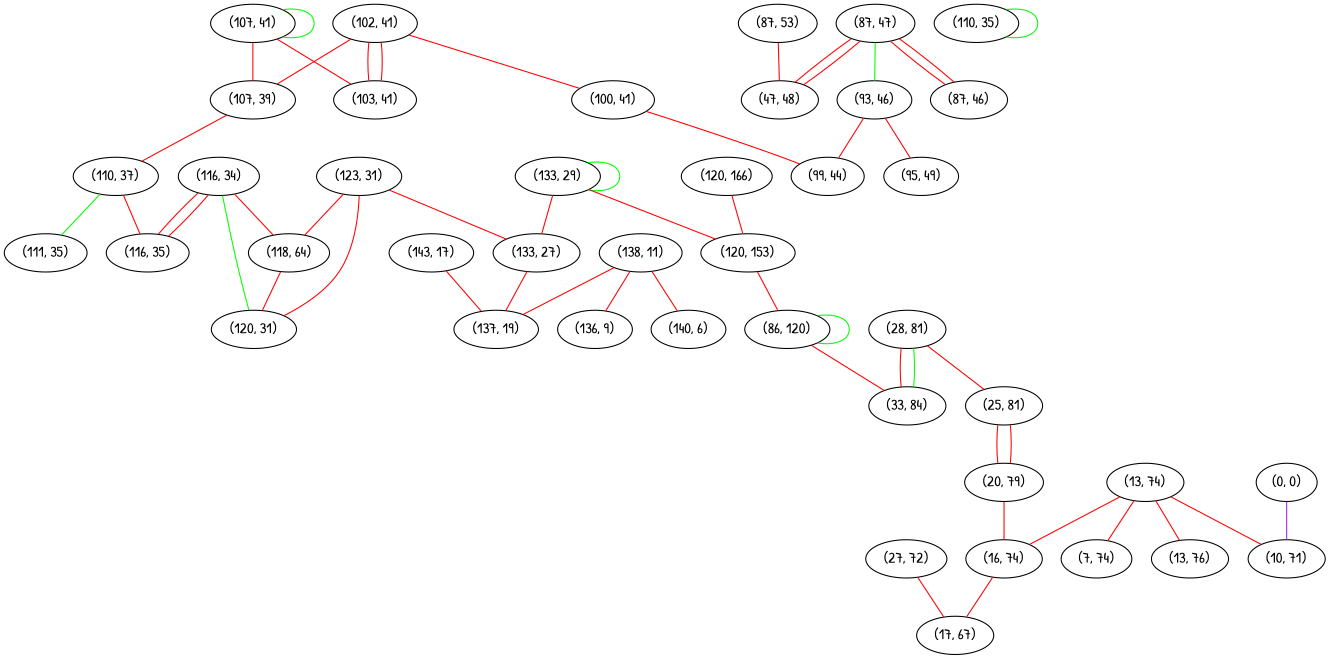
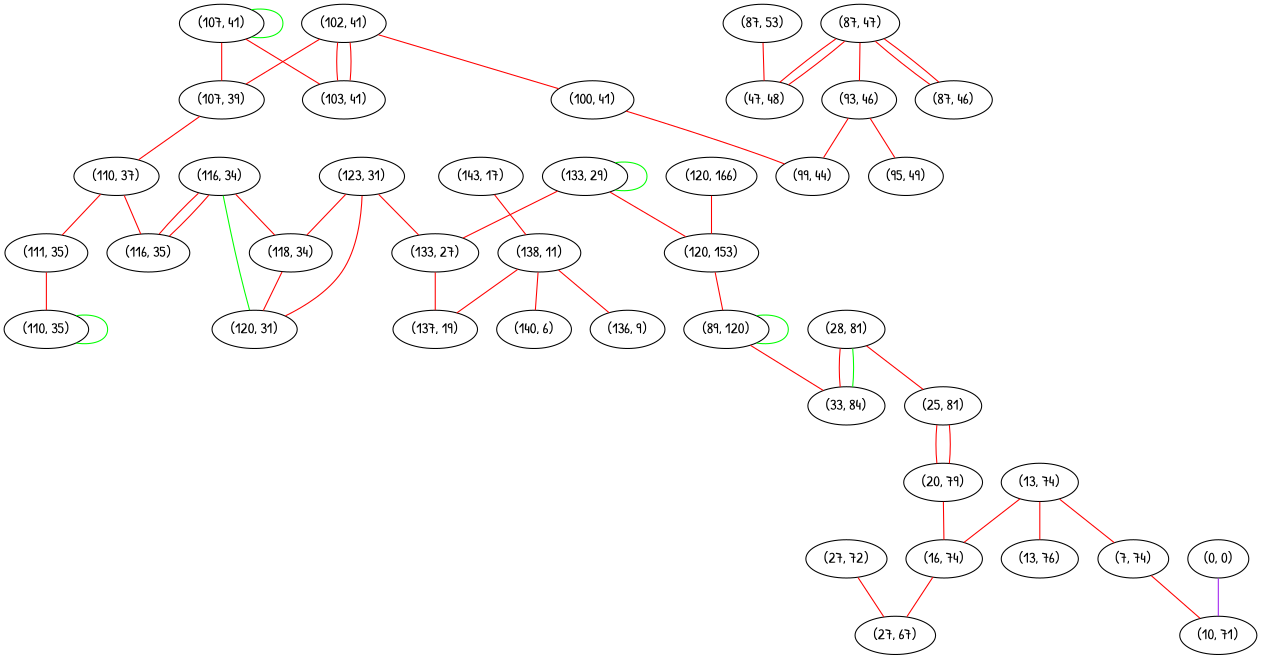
edge "(87, 47)" -- "(93, 46)": color green -> red
edge "(110, 37)" -- "(111, 35)": color green -> red
node "(118, 64)": label "(118, 64)" -> "(118, 34)"
edge "(111, 35)" -- "(110, 35)": added
edge "(143, 17)" -- "(137, 19)": now "(143, 17)" -- "(138, 11)"
node "(86, 120)": label "(86, 120)" -> "(89, 120)"
edge "(13, 74)" -- "(10, 71)": now "(7, 74)" -- "(10, 71)"
node "(17, 67)": label "(17, 67)" -> "(27, 67)"
